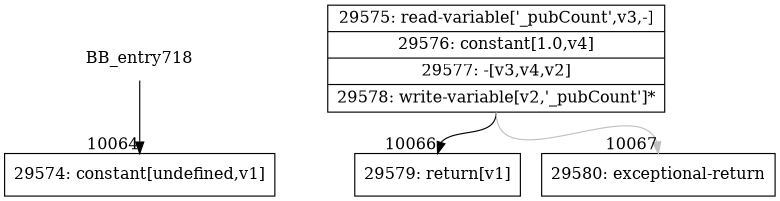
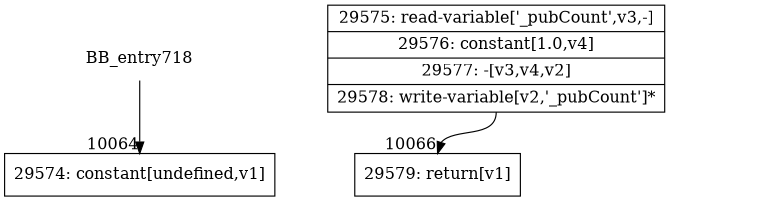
node "29580: exceptional-return": removed
